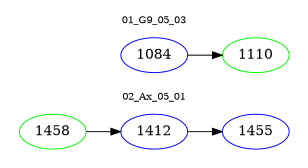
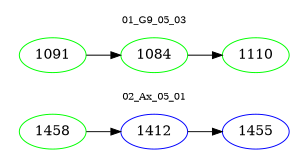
node "1091": added
node "1084": color blue -> green
